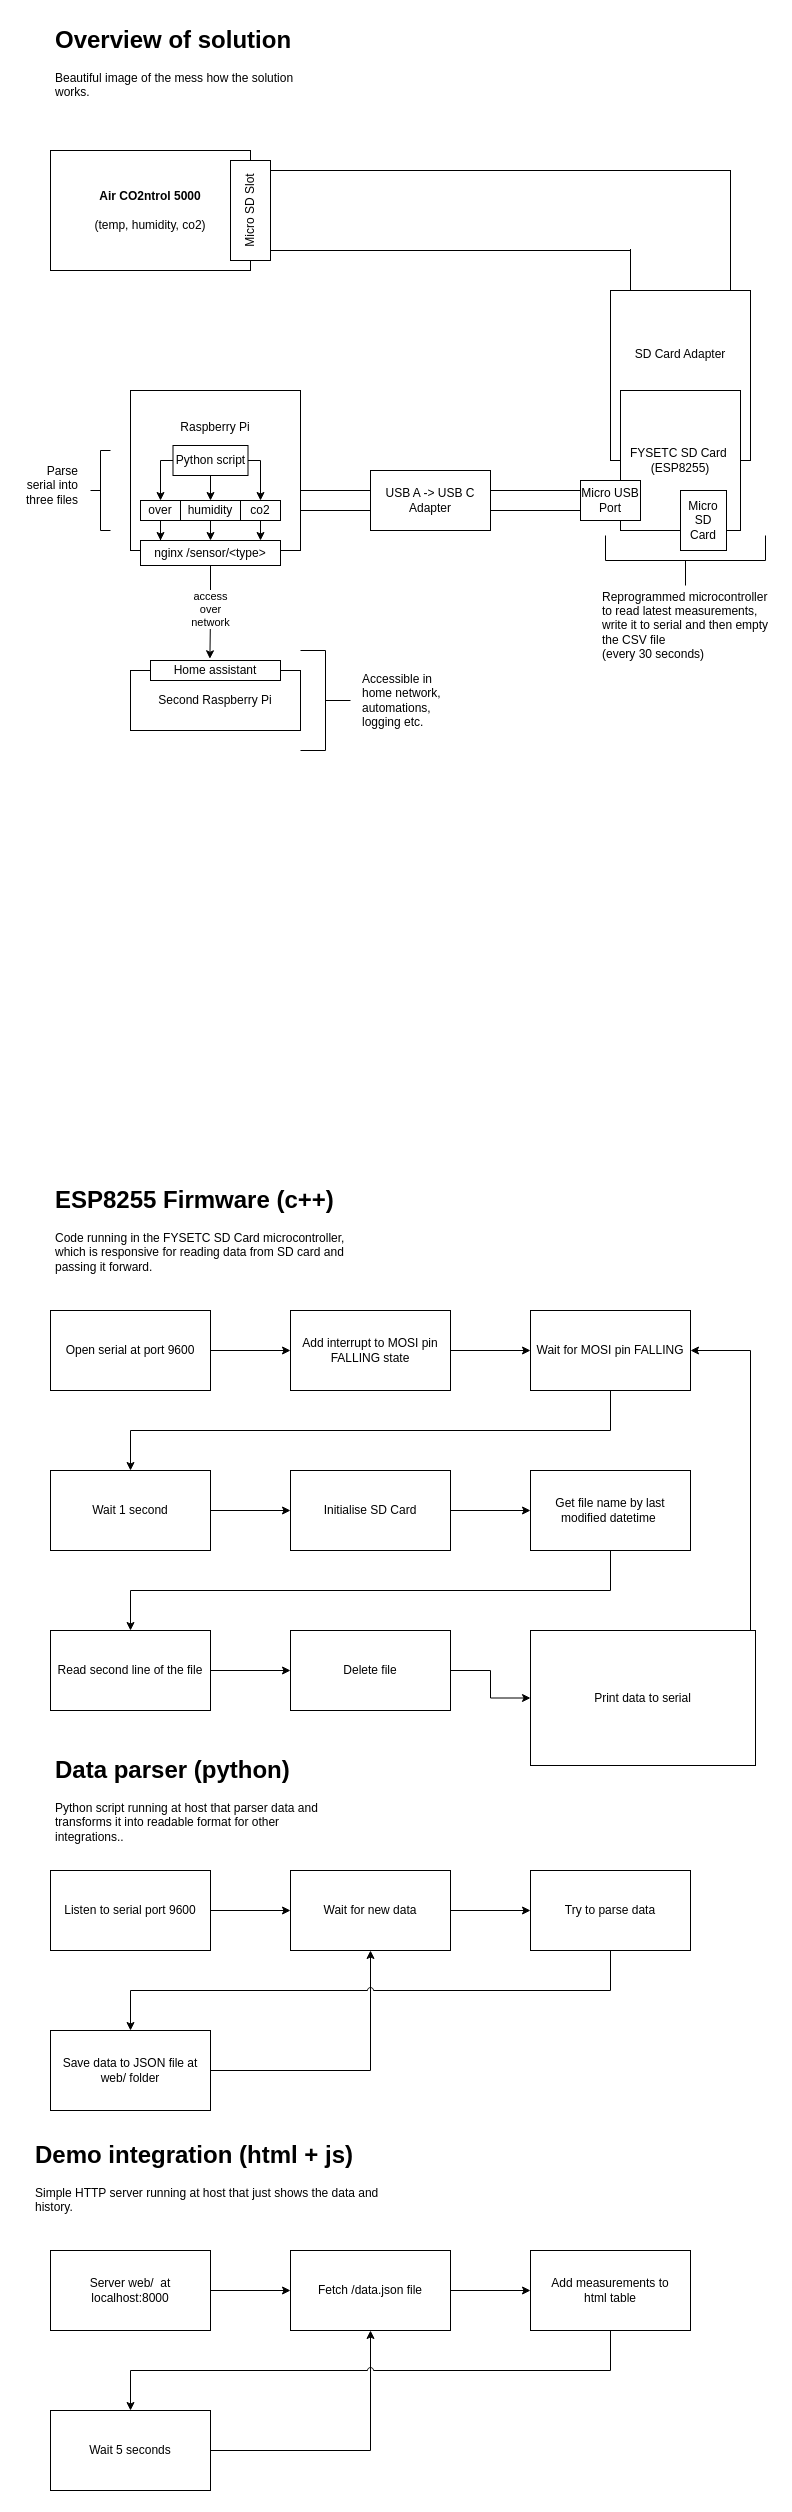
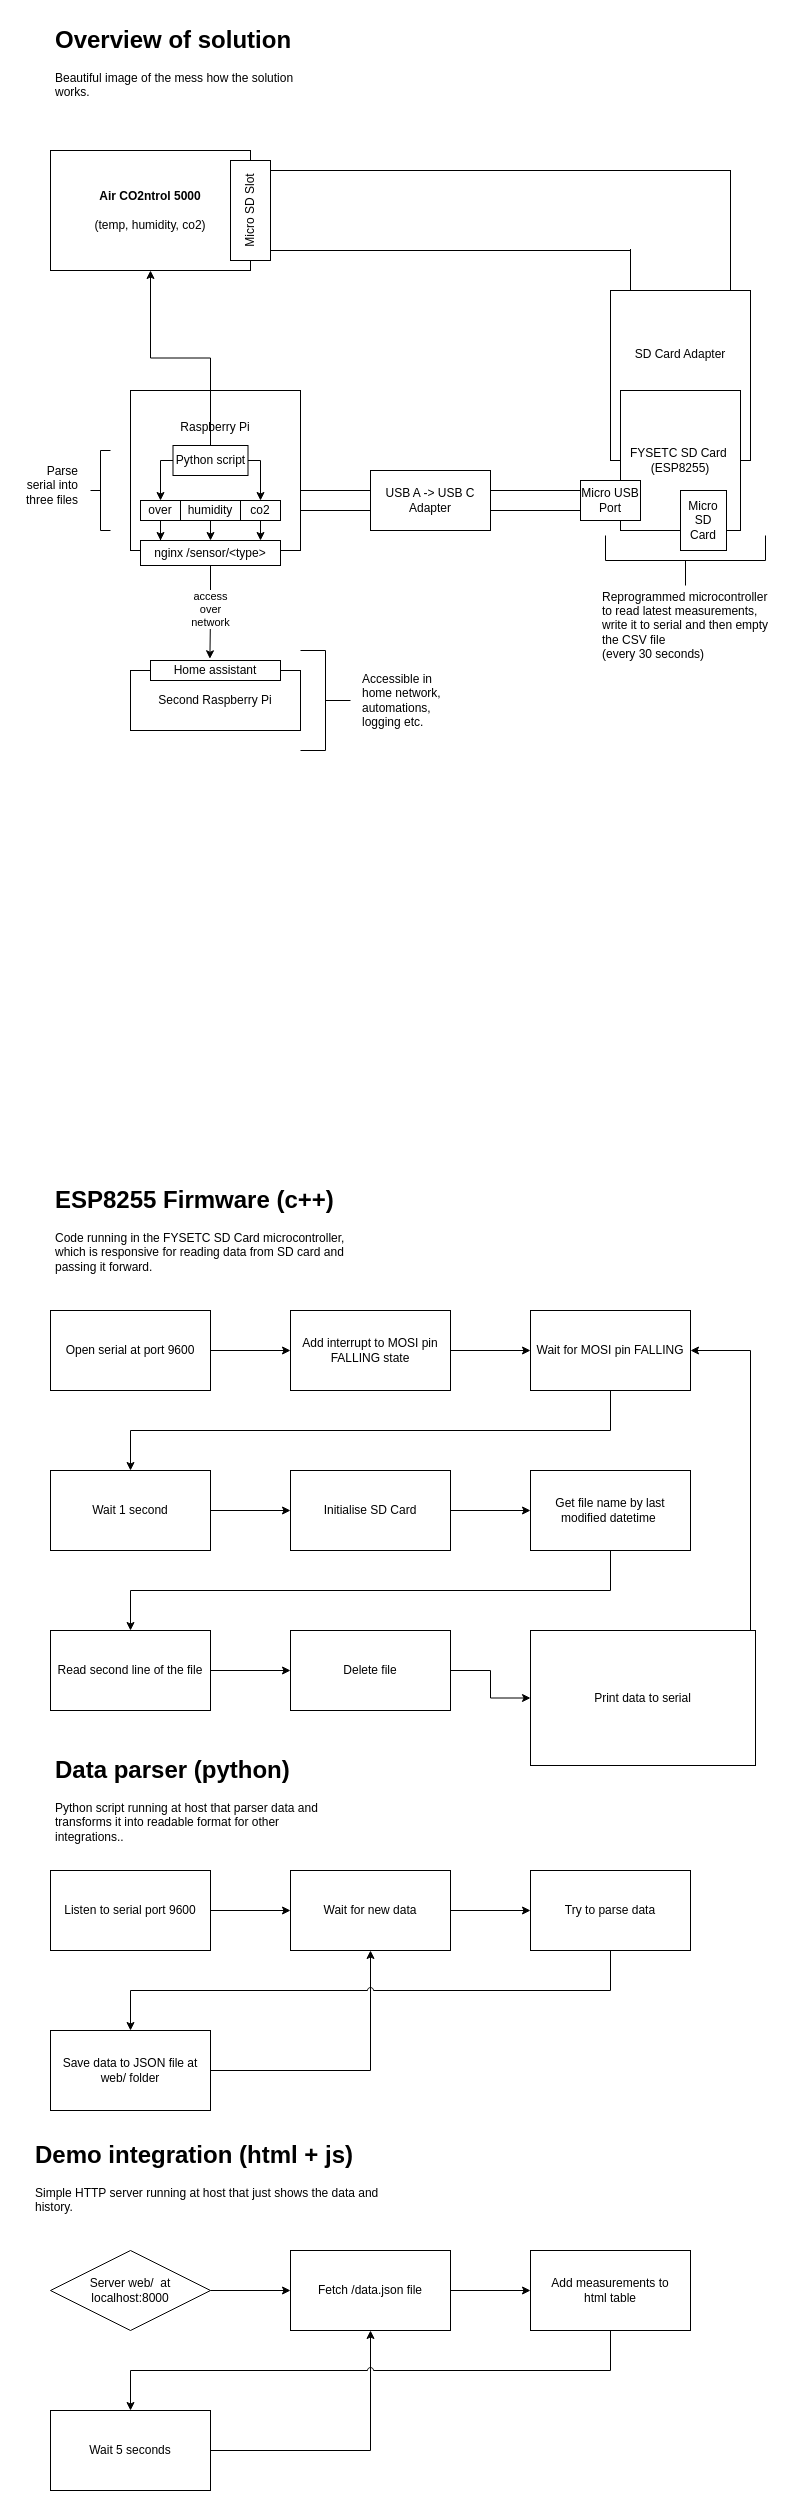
edge "Python script" -> "humidity": now "Python script" -> "Air CO2ntrol 5000 (temp, humidity, co2)"
node "Server web/ at localhost:8000": shape rectangle -> diamond
